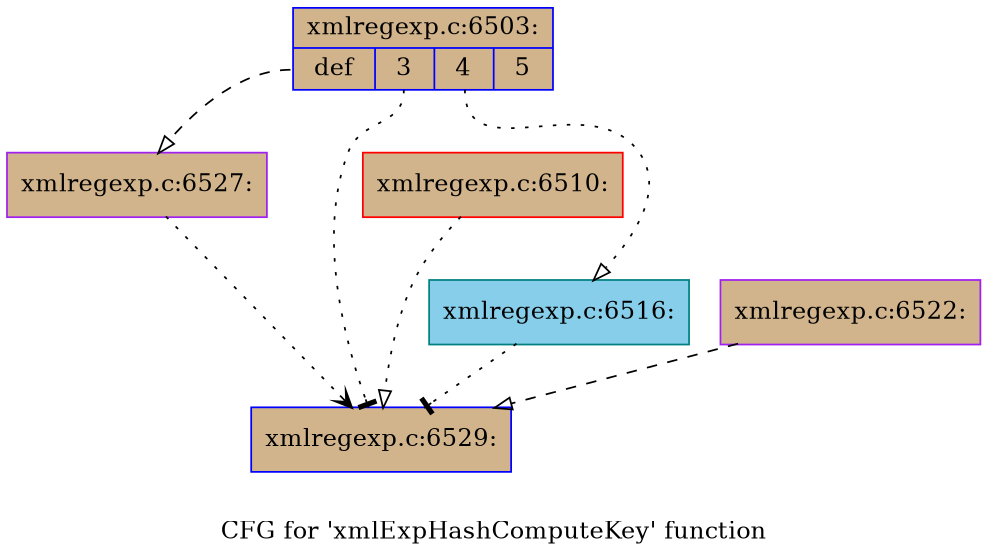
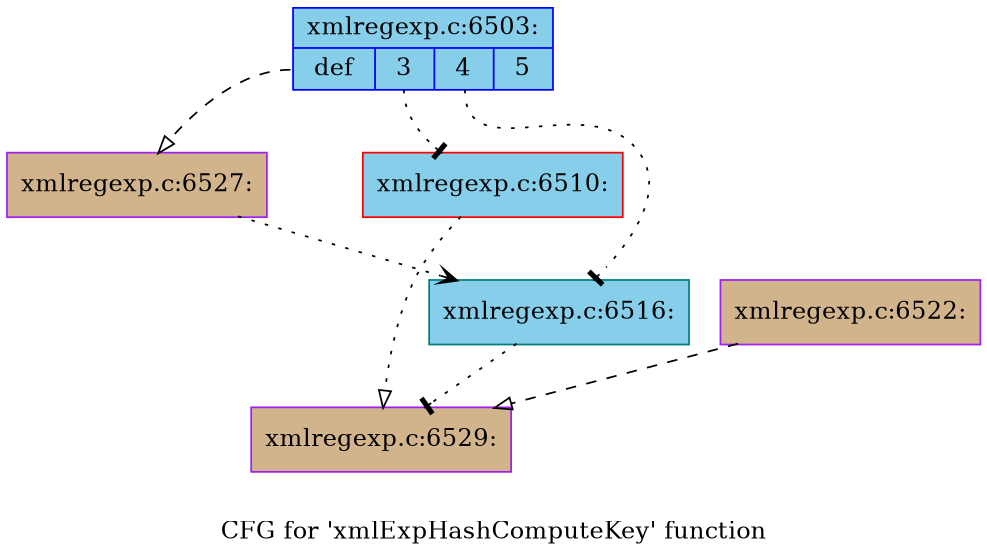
node "xmlregexp.c:6503:": fillcolor tan -> skyblue
edge "xmlregexp.c:6503:" -> "xmlregexp.c:6516:": arrowhead onormal -> tee
node "xmlregexp.c:6510:": fillcolor tan -> skyblue
edge "xmlregexp.c:6503:" -> "xmlregexp.c:6529:": now "xmlregexp.c:6503:" -> "xmlregexp.c:6510:"
edge "xmlregexp.c:6527:" -> "xmlregexp.c:6529:": now "xmlregexp.c:6527:" -> "xmlregexp.c:6516:"
node "xmlregexp.c:6529:": color blue -> purple
